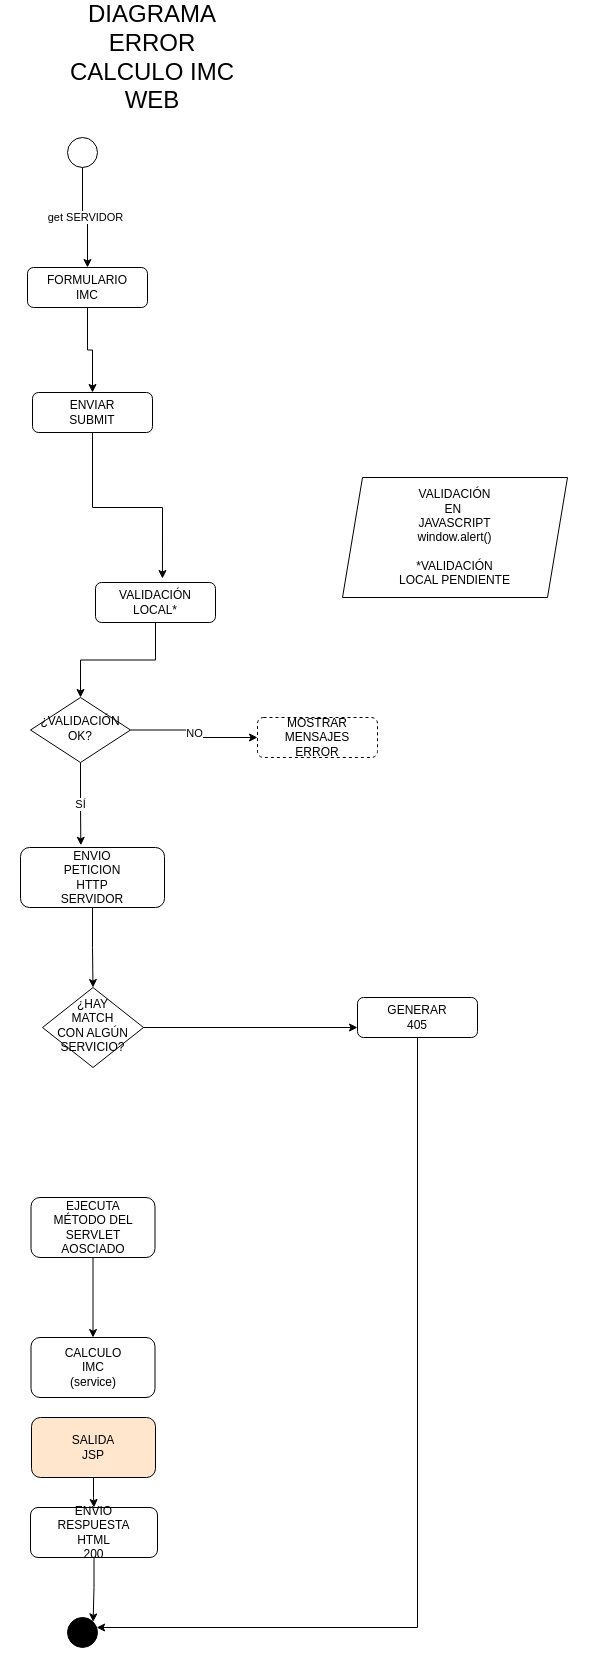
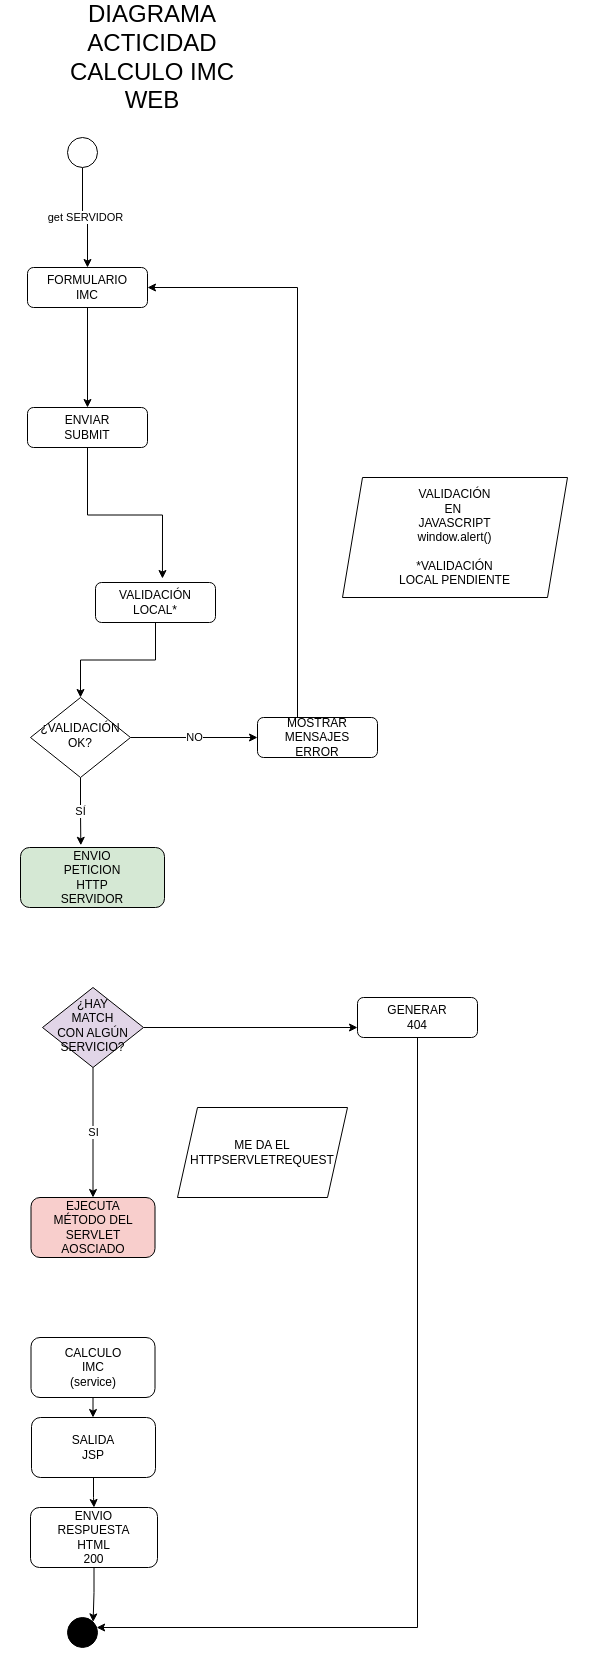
node "DIAGRAMA ERROR CALCULO IMC WEB": label "DIAGRAMA ERROR CALCULO IMC WEB" -> "DIAGRAMA ACTICIDAD CALCULO IMC WEB"
node "ENVIAR SUBMIT": moved (93, 413) -> (88, 428)
edge "MOSTRAR MENSAJES ERROR" -> "FORMULARIO IMC": added
node "¿VALIDACIÓN OK?": size 100x65 -> 100x80
node "MOSTRAR MENSAJES ERROR": style dashed -> solid
node "ENVIO PETICION HTTP SERVIDOR": fillcolor #ffffff -> #d5e8d4
edge "ENVIO PETICION HTTP SERVIDOR" -> "¿HAY MATCH CON ALGÚN SERVICIO?": removed
node "GENERAR 405": label "GENERAR 405" -> "GENERAR 404"
node "¿HAY MATCH CON ALGÚN SERVICIO?": fillcolor #ffffff -> #e1d5e7
edge "¿HAY MATCH CON ALGÚN SERVICIO?" -> "EJECUTA MÉTODO DEL SERVLET AOSCIADO": added, label "SI"
node "ME DA EL HTTPSERVLETREQUEST": added
node "EJECUTA MÉTODO DEL SERVLET AOSCIADO": fillcolor #ffffff -> #f8cecc
edge "EJECUTA MÉTODO DEL SERVLET AOSCIADO" -> "CALCULO IMC (service)": removed
edge "CALCULO IMC (service)" -> "SALIDA JSP": added
node "SALIDA JSP": fillcolor #ffe6cc -> #ffffff
node "ENVIO RESPUESTA HTML 200": size 127x50 -> 127x60
